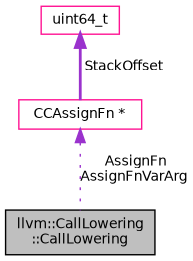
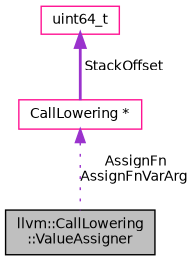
node "CCAssignFn *": label "CCAssignFn *" -> "CallLowering *"
node "llvm::CallLowering ::CallLowering": label "llvm::CallLowering ::CallLowering" -> "llvm::CallLowering ::ValueAssigner"
